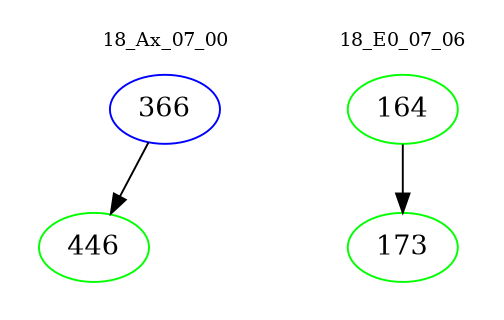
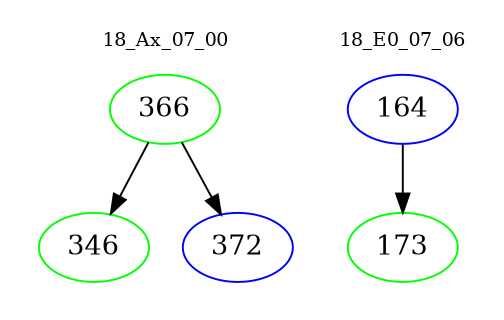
node "366": color blue -> green
node "164": color green -> blue
node "446": label "446" -> "346"
node "372": added
